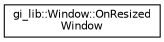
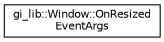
node "gi_lib::Window::OnResized Window": label "gi_lib::Window::OnResized Window" -> "gi_lib::Window::OnResized EventArgs"
